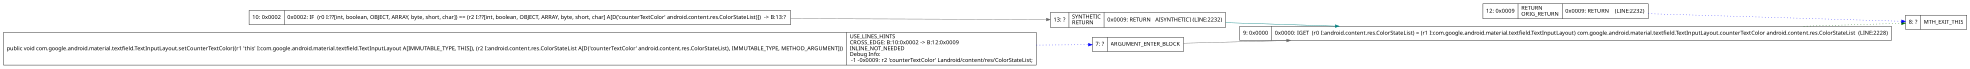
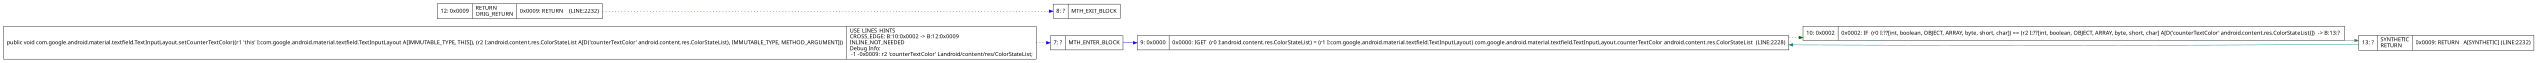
node "8: ?": text "MTH_EXIT_THIS" -> "MTH_EXIT_BLOCK"
edge "9: 0x0000" -> "8: ?": now "9: 0x0000" -> "10: 0x0002"
edge "7: ?" -> "9: 0x0000": color gray40 -> blue
node "7: ?": text "ARGUMENT_ENTER_BLOCK" -> "MTH_ENTER_BLOCK"
